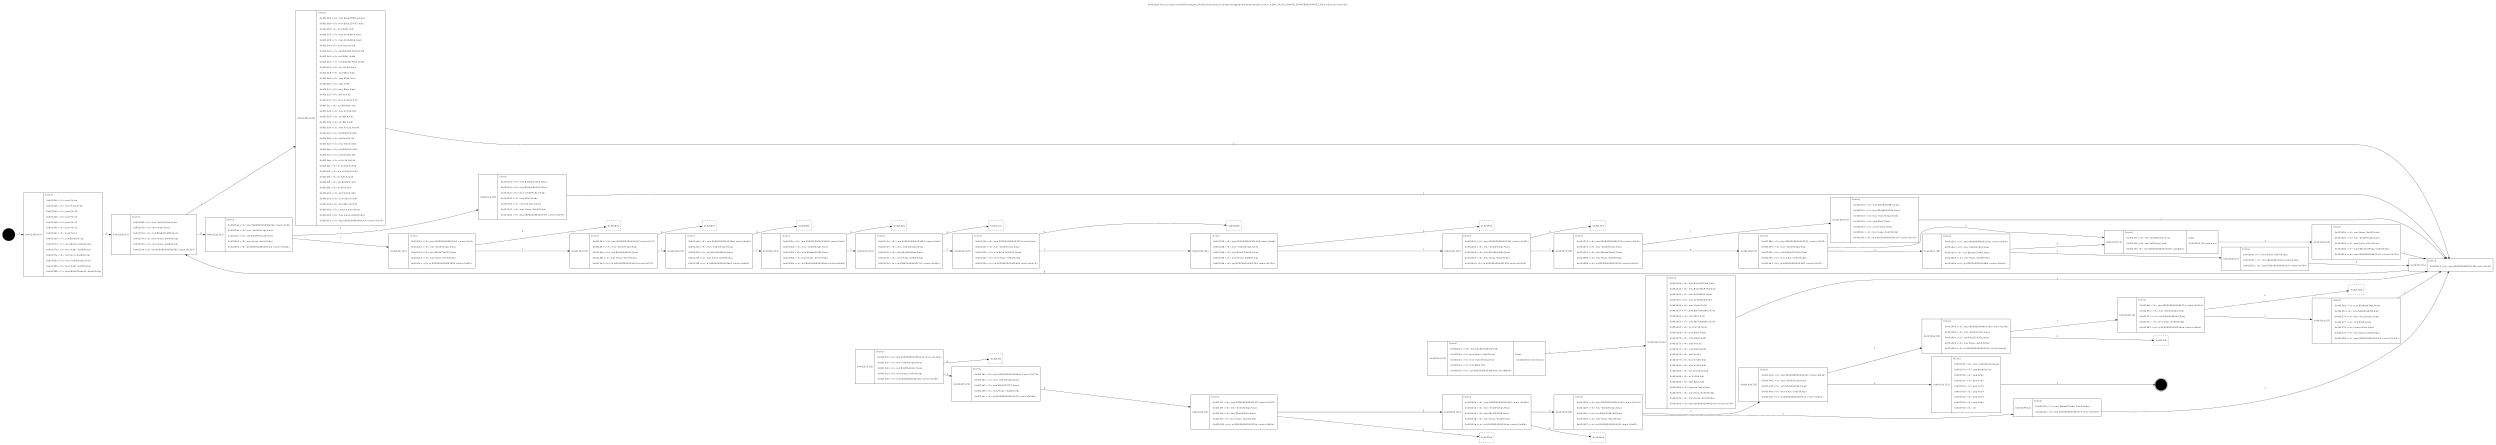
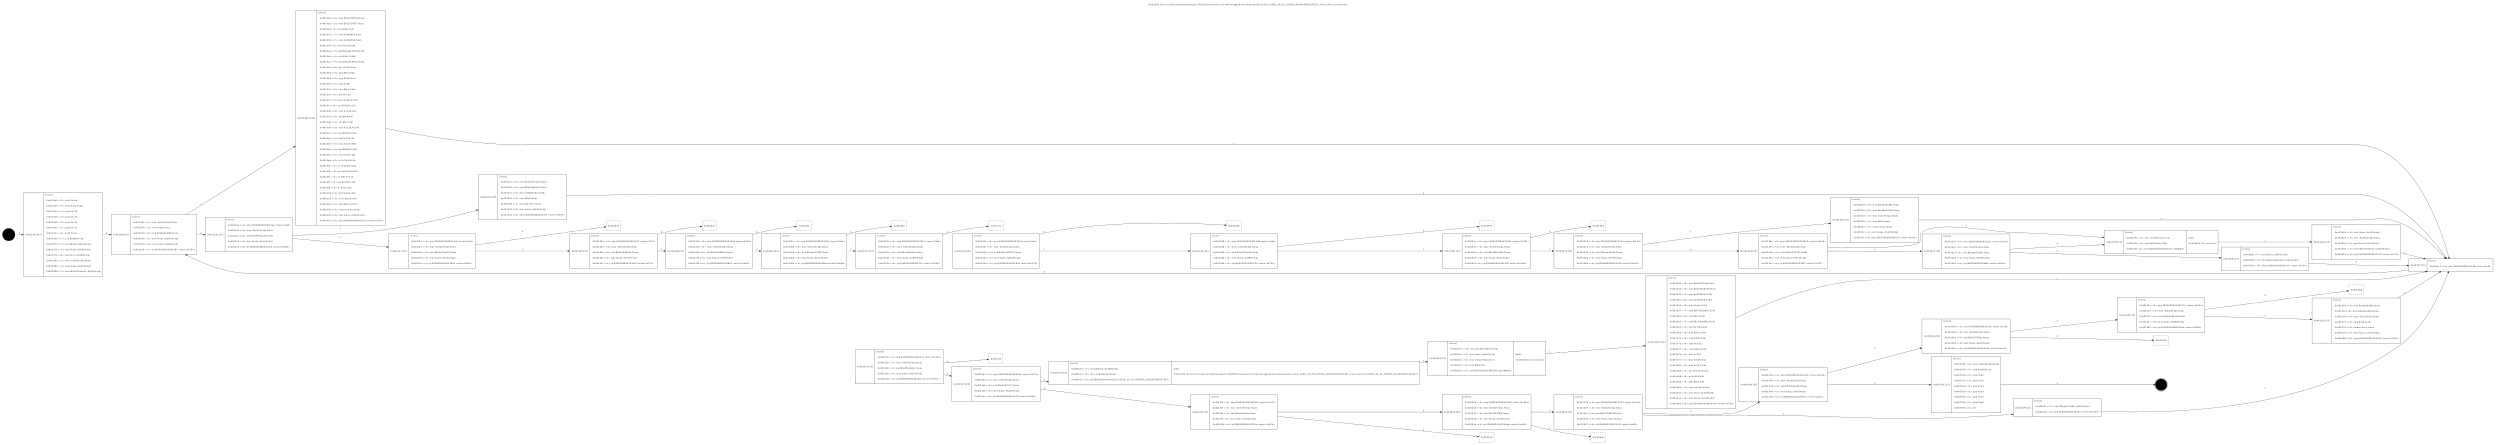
edge "0x401314 [22]" -> "0x40132a [25]": removed, label "7"
node "0x401615 [15]": added
